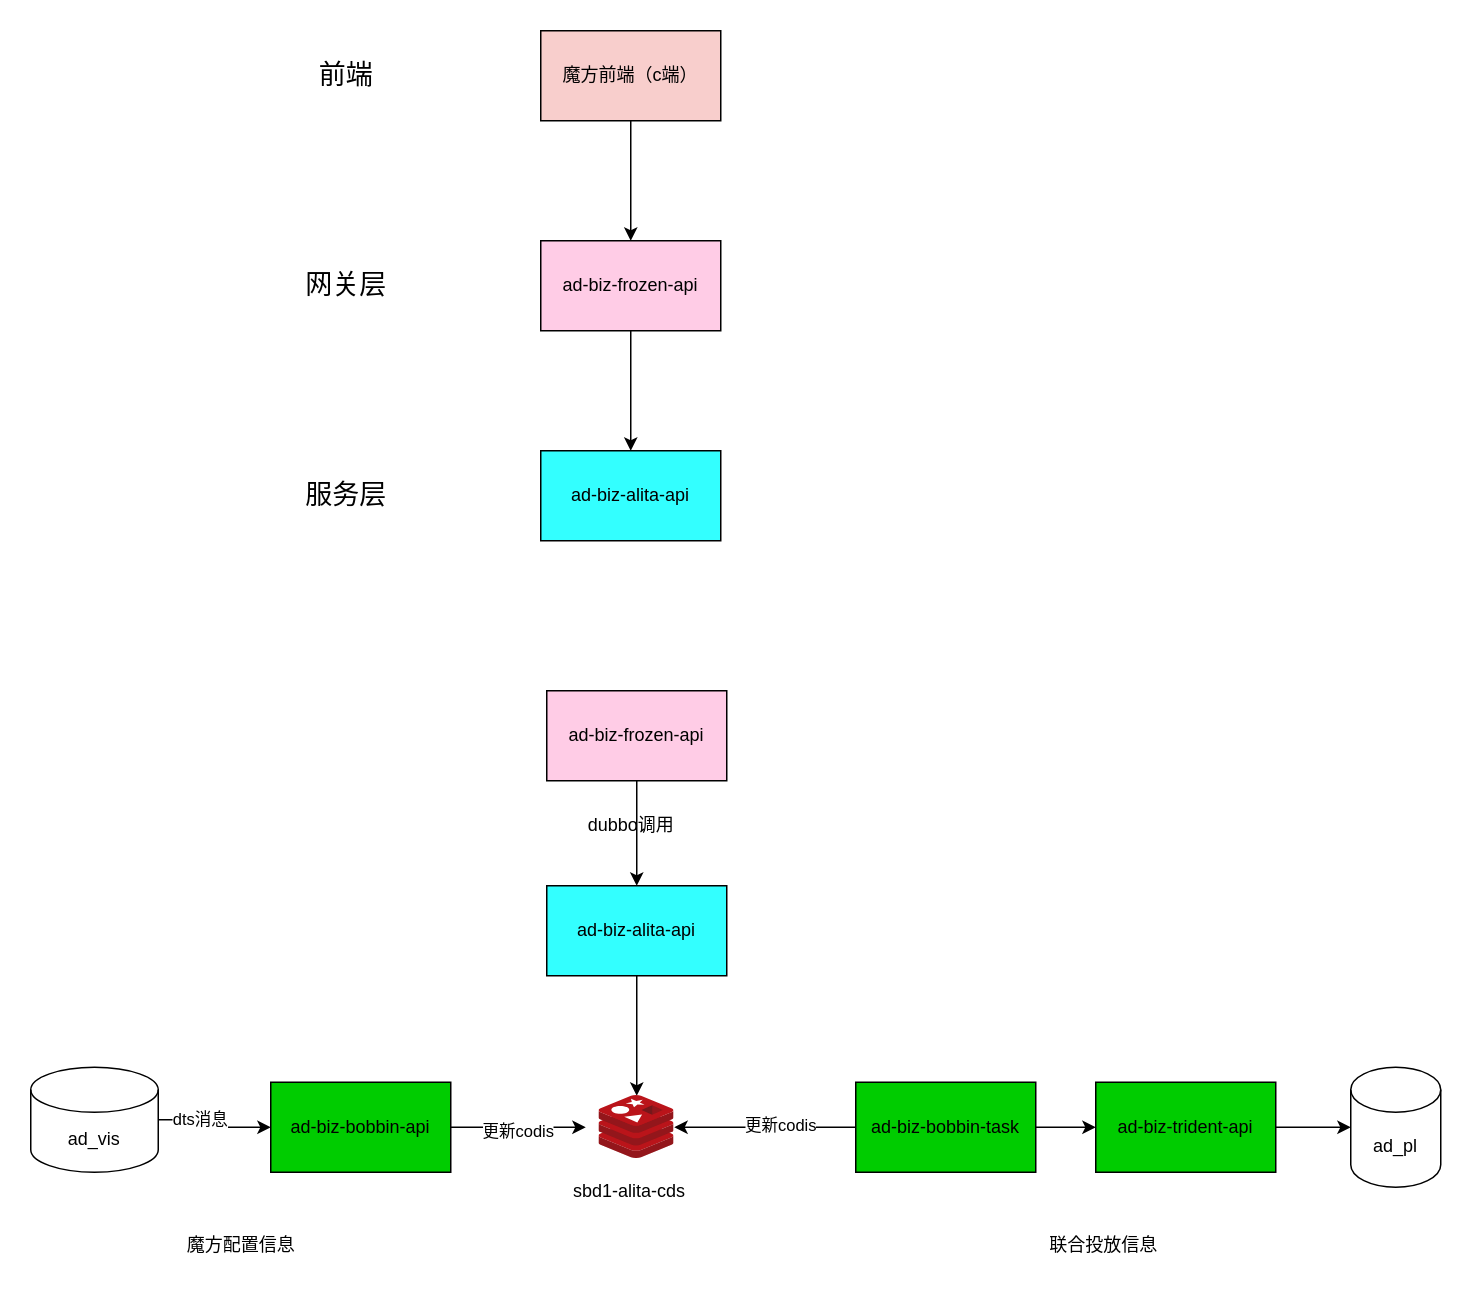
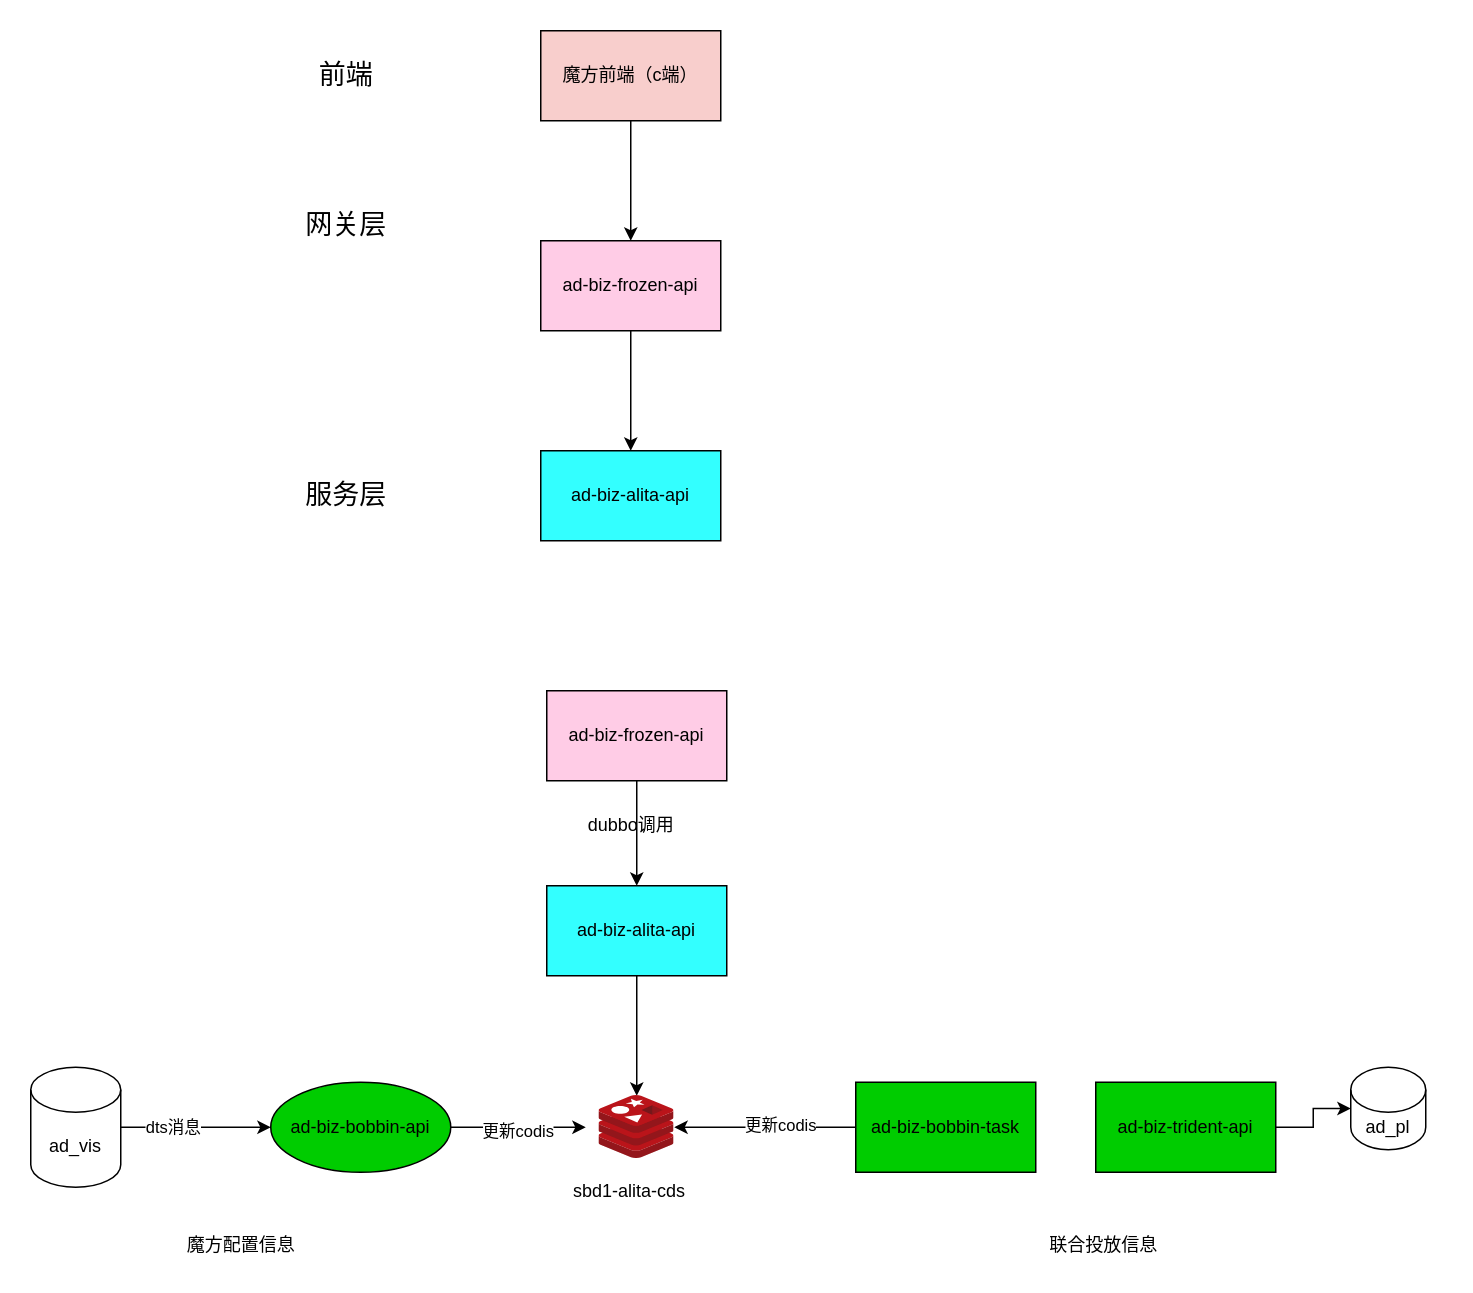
node "网关层": moved (346, 286) -> (346, 226)
node "ad_vis": size 128x105 -> 90x120
node "ad-biz-bobbin-api": shape rectangle -> ellipse
edge "ad-biz-bobbin-task" -> "ad-biz-trident-api": removed
node "ad_pl": size 90x120 -> 75x83
